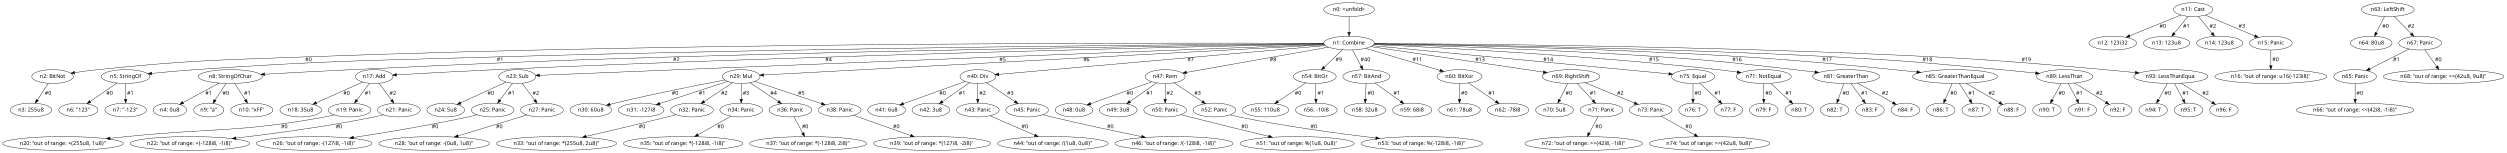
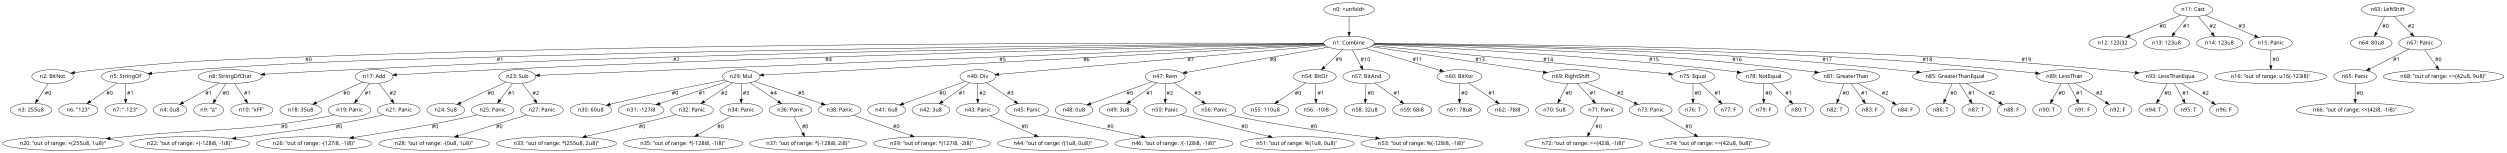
edge "n1: Combine" -> "n57: BitAnd": label " #40 " -> " #10 "
node "n71: NotEqual": label "n71: NotEqual" -> "n78: NotEqual"
node "n52: Panic": label "n52: Panic" -> "n56: Panic"
